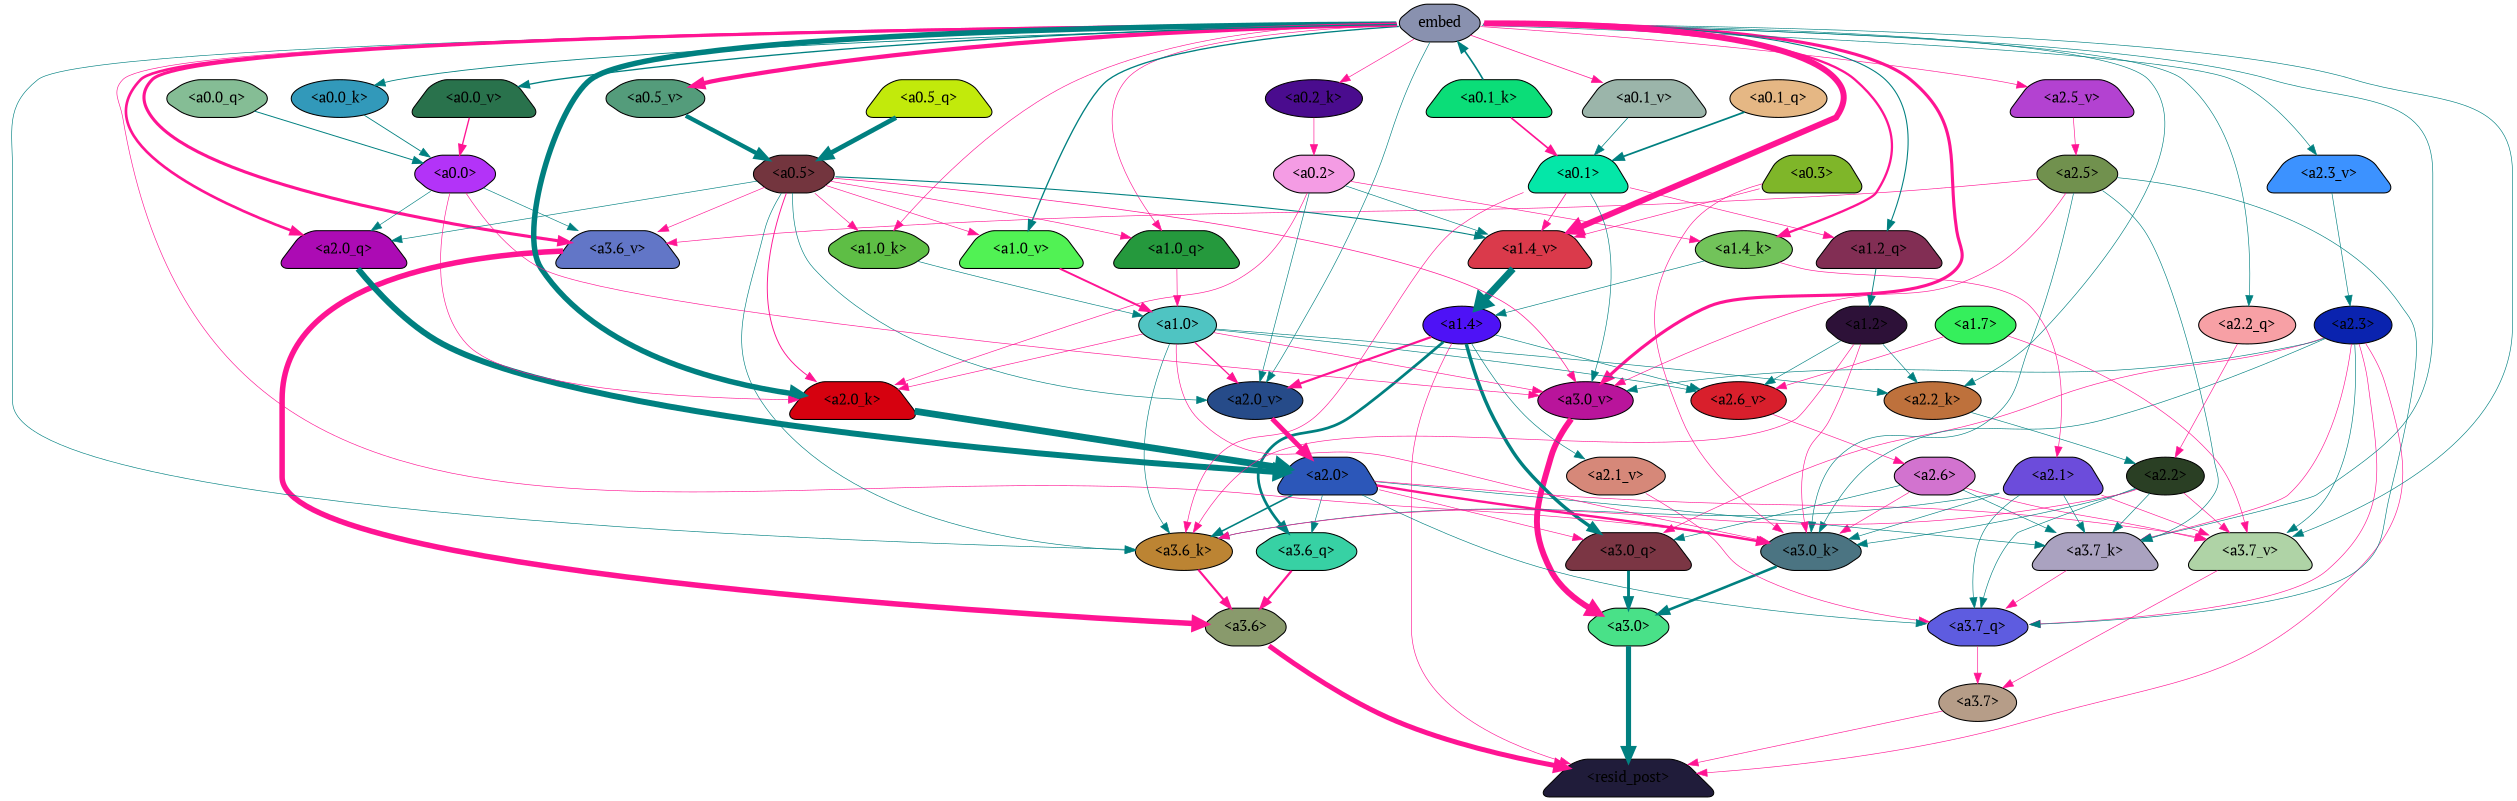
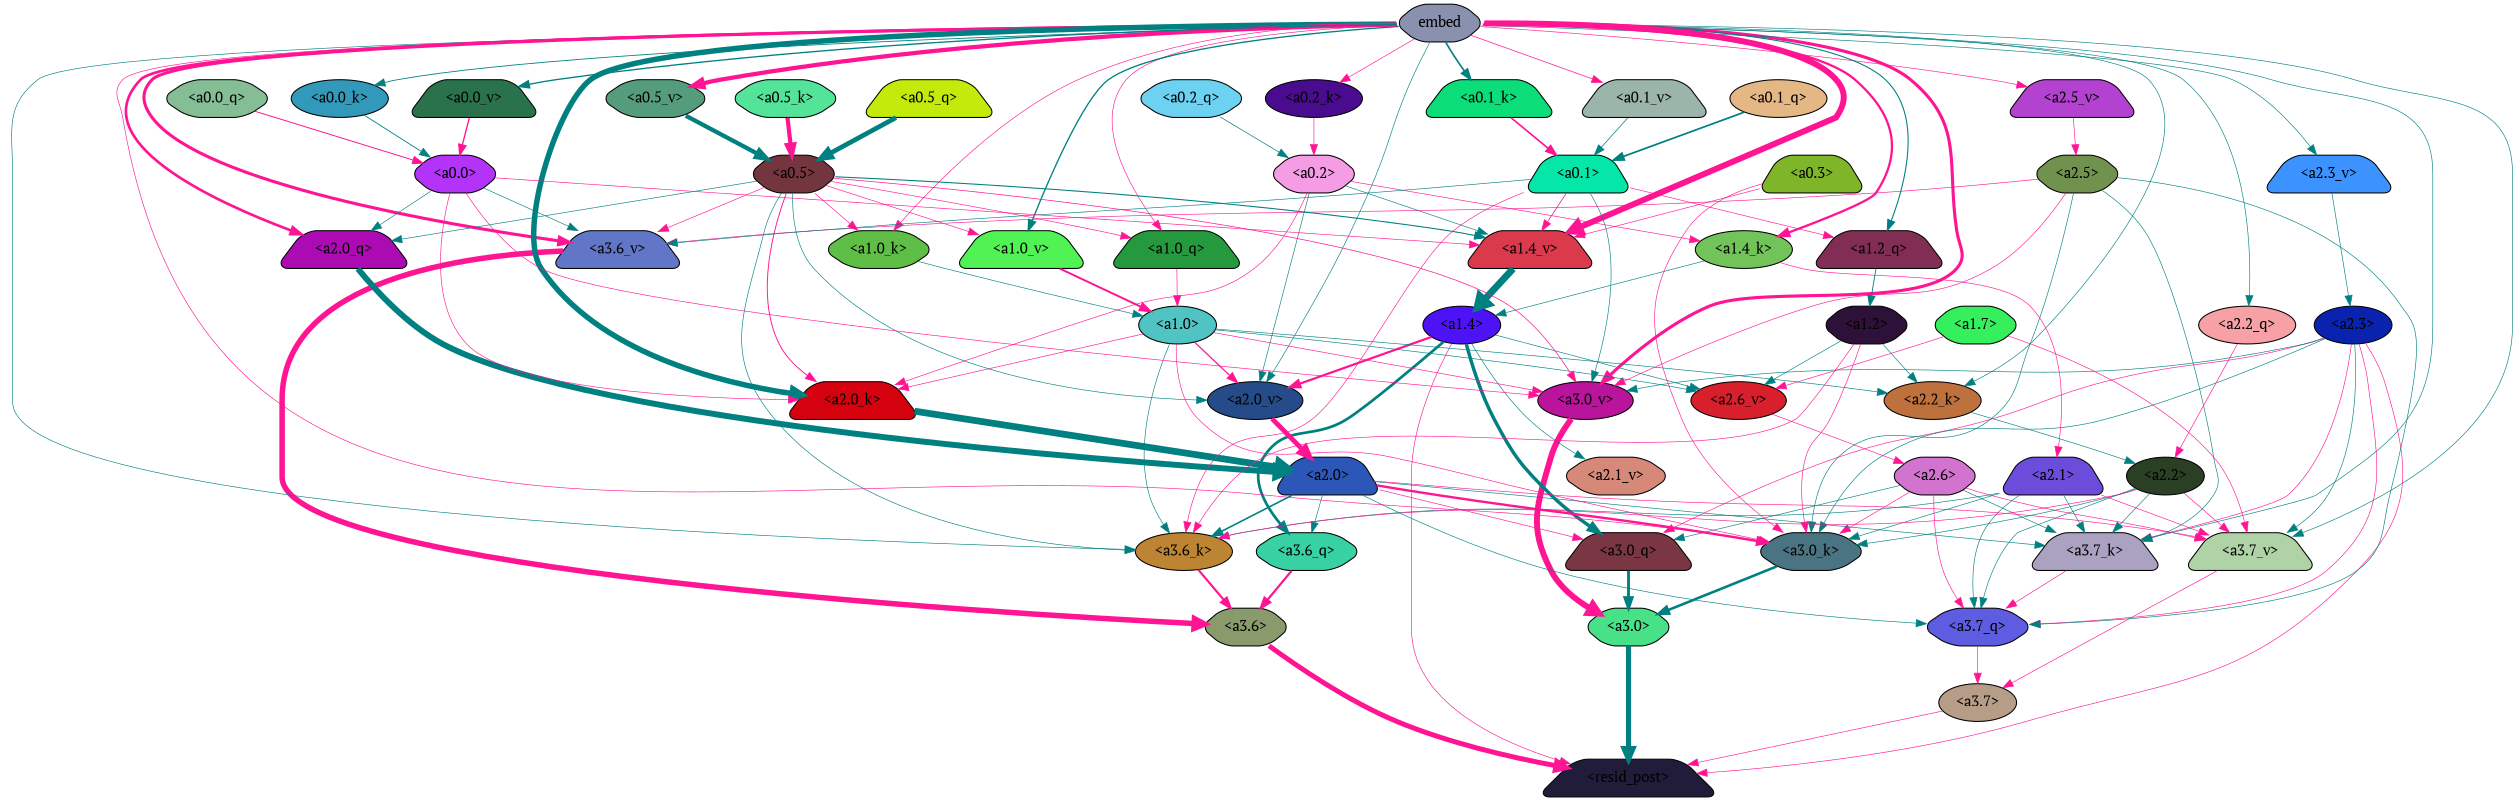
edge "<a0.1_k>" -> "embed": reversed
node "<a0.5_k>": added
node "<a0.2_q>": added
edge "<a0.0_q>" -> "<a0.0>": color teal -> deeppink
edge "<a0.1>" -> "<a3.6_v>": added
edge "<a0.0>" -> "<a1.4_v>": added
edge "<a2.1_v>" -> "<a3.7_q>": now "<a2.6>" -> "<a3.7_q>"
